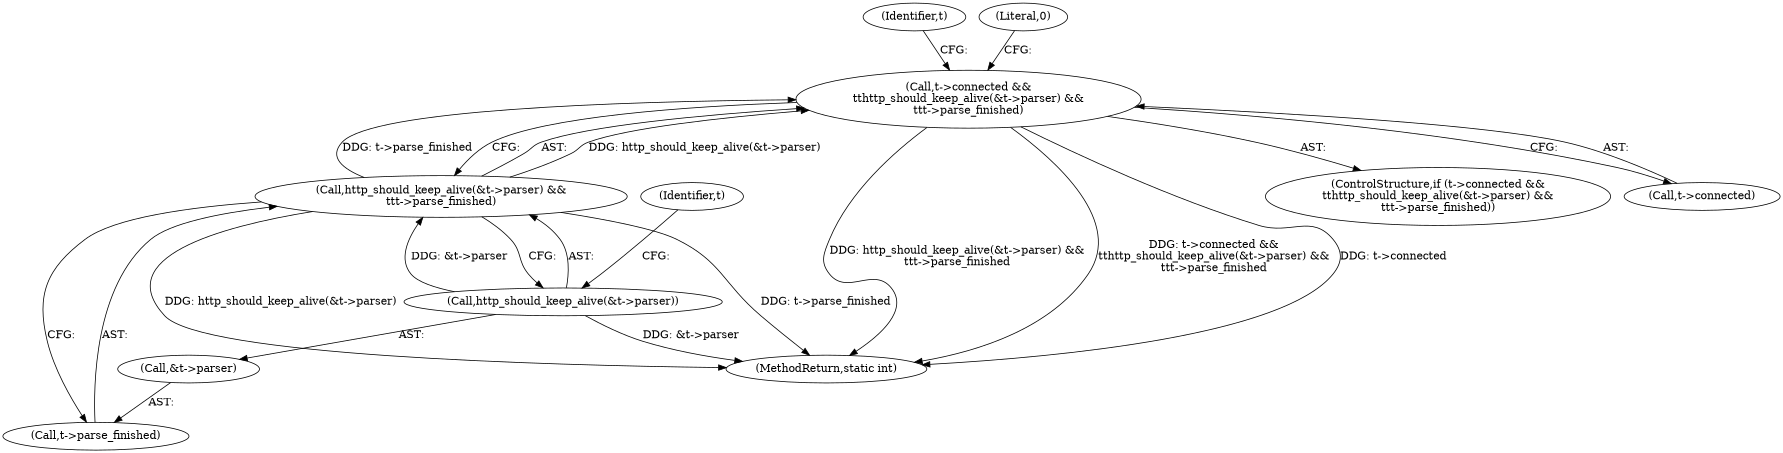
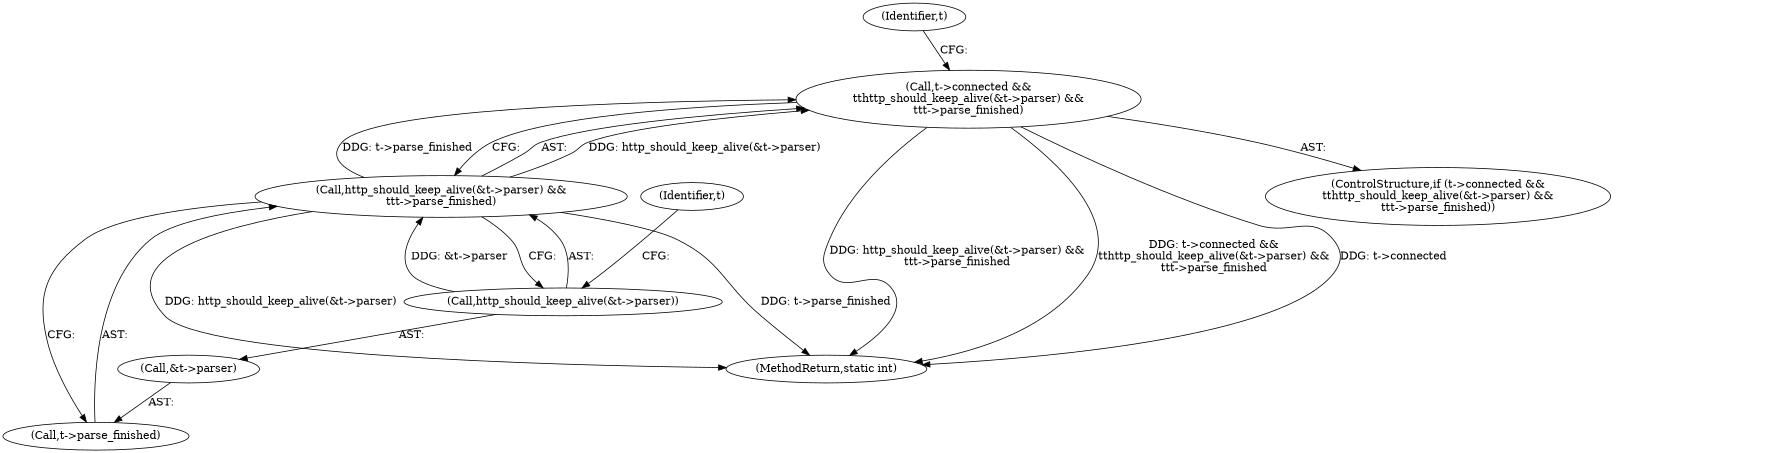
node "(Literal,0)": removed
node "(Call,t->connected)": removed
edge "(Call,http_should_keep_alive(&t->parser))" -> "(MethodReturn,static int)": removed, label "DDG: &t->parser"
